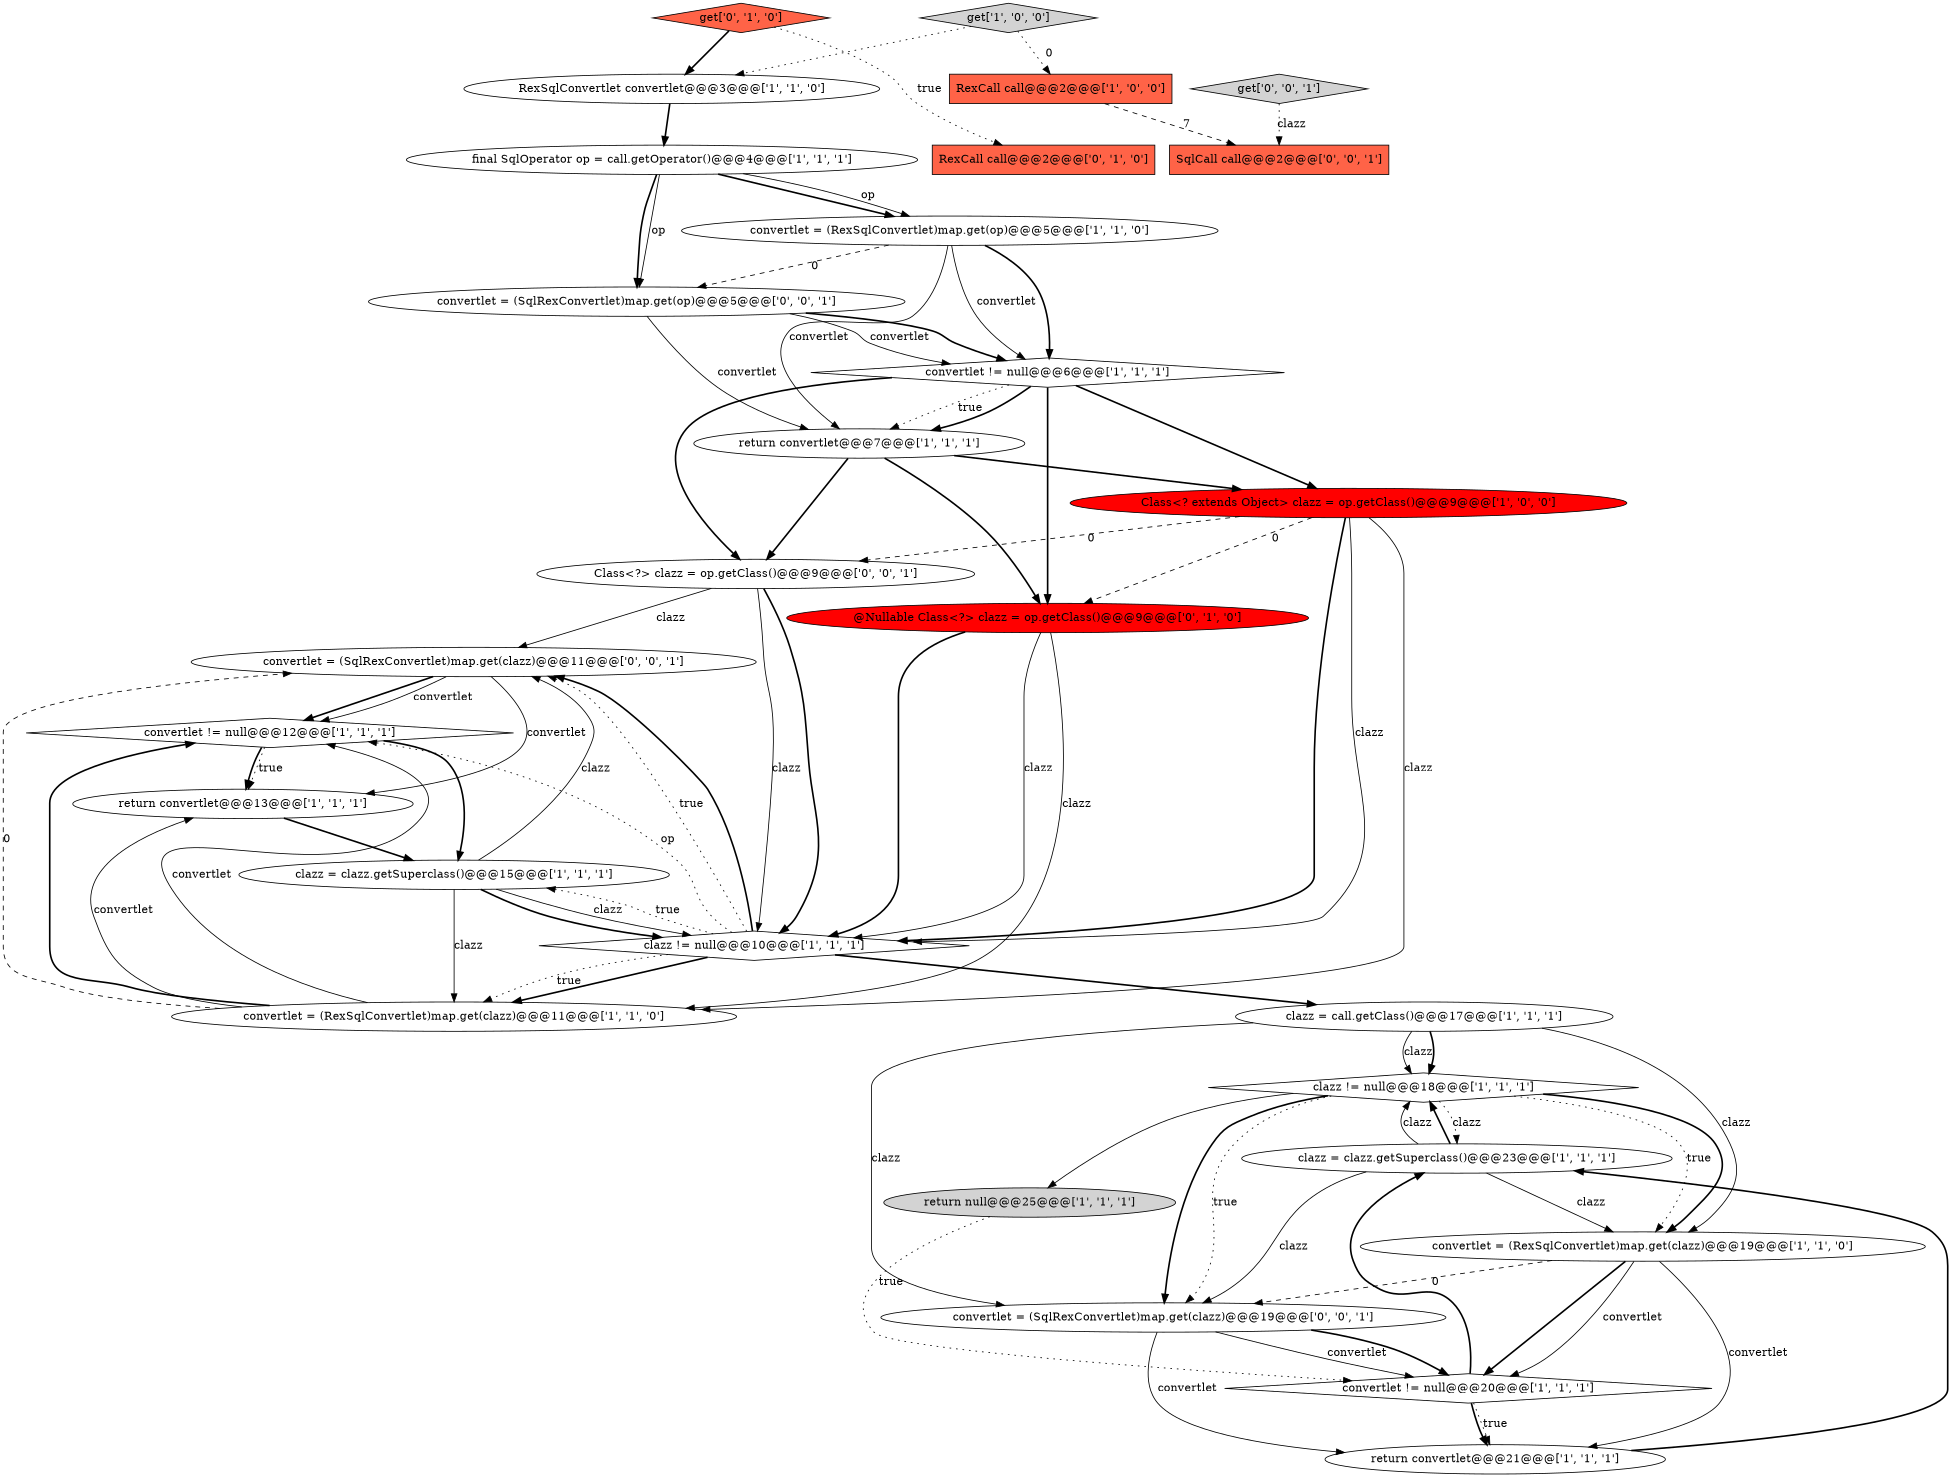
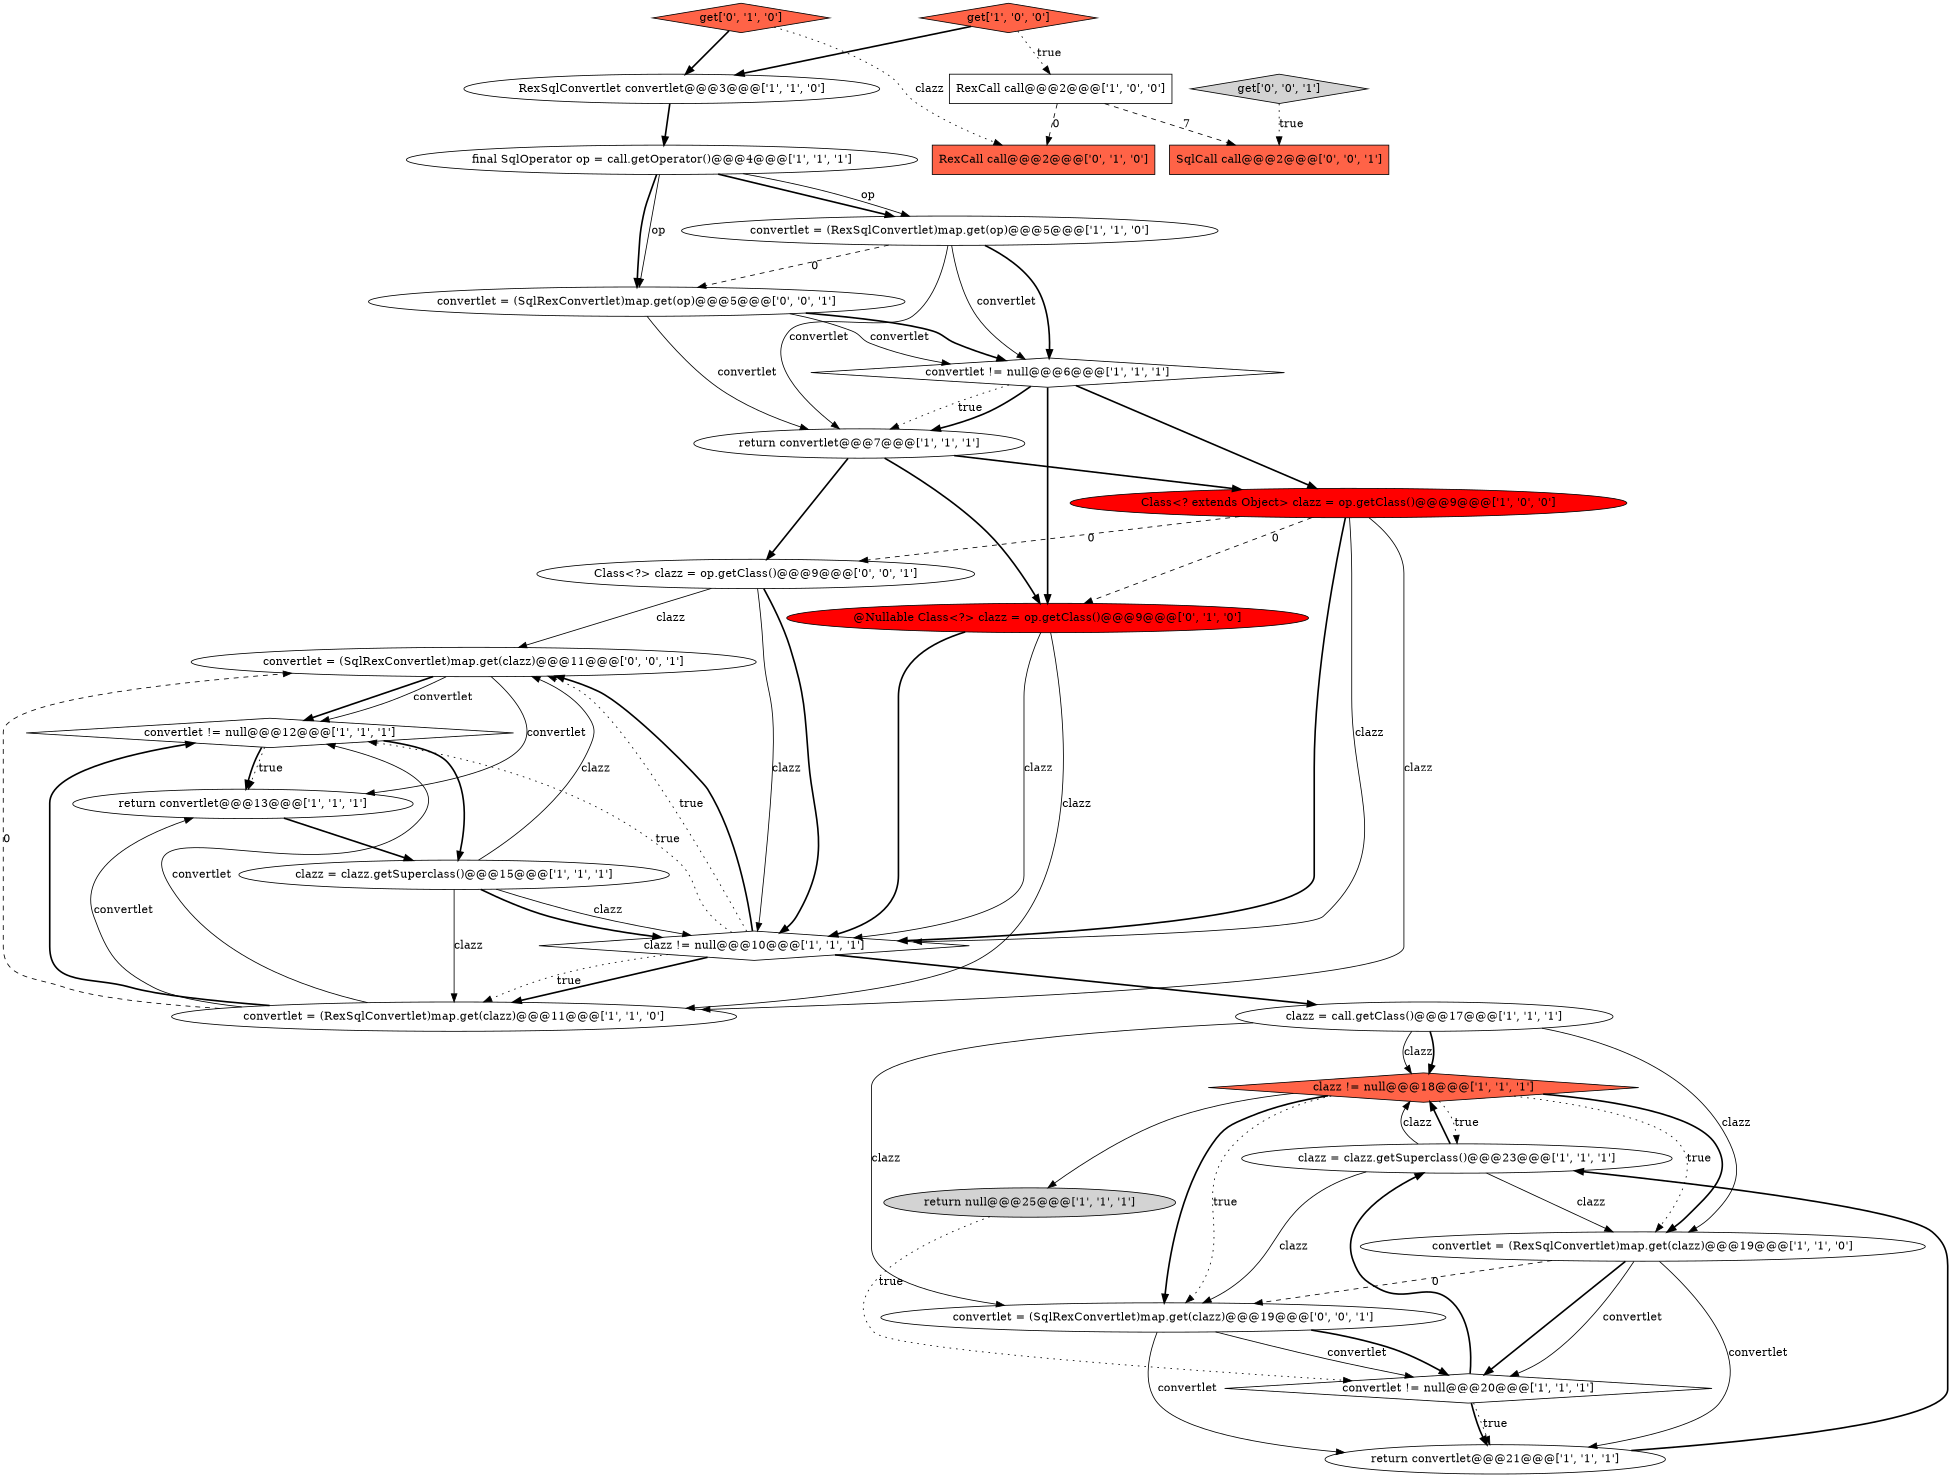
node "get['1', '0', '0']": fillcolor lightgray -> tomato
edge "get['1', '0', '0']" -> "RexSqlConvertlet convertlet@@@3@@@['1', '1', '0']": style dotted -> bold
edge "get['1', '0', '0']" -> "RexCall call@@@2@@@['1', '0', '0']": label "0" -> "true"
edge "get['0', '1', '0']" -> "RexCall call@@@2@@@['0', '1', '0']": label "true" -> "clazz"
node "RexCall call@@@2@@@['1', '0', '0']": fillcolor tomato -> white
edge "RexCall call@@@2@@@['1', '0', '0']" -> "RexCall call@@@2@@@['0', '1', '0']": added, label "0"
edge "get['0', '0', '1']" -> "SqlCall call@@@2@@@['0', '0', '1']": label "clazz" -> "true"
edge "convertlet != null@@@6@@@['1', '1', '1']" -> "Class<?> clazz = op.getClass()@@@9@@@['0', '0', '1']": removed
edge "clazz != null@@@10@@@['1', '1', '1']" -> "convertlet != null@@@12@@@['1', '1', '1']": label "op" -> "true"
edge "clazz != null@@@10@@@['1', '1', '1']" -> "clazz = clazz.getSuperclass()@@@15@@@['1', '1', '1']": removed, label "true"
node "clazz != null@@@18@@@['1', '1', '1']": fillcolor white -> tomato
edge "clazz != null@@@18@@@['1', '1', '1']" -> "clazz = clazz.getSuperclass()@@@23@@@['1', '1', '1']": label "clazz" -> "true"
